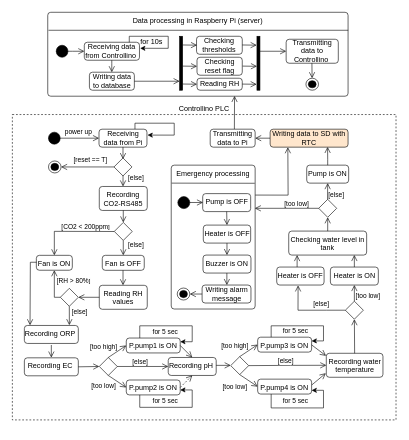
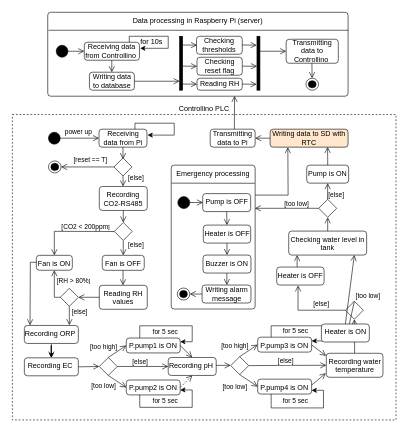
node "Heater is ON": moved (355, 276) -> (346, 333)
edge "Recording ORP" -> "Recording EC": added
